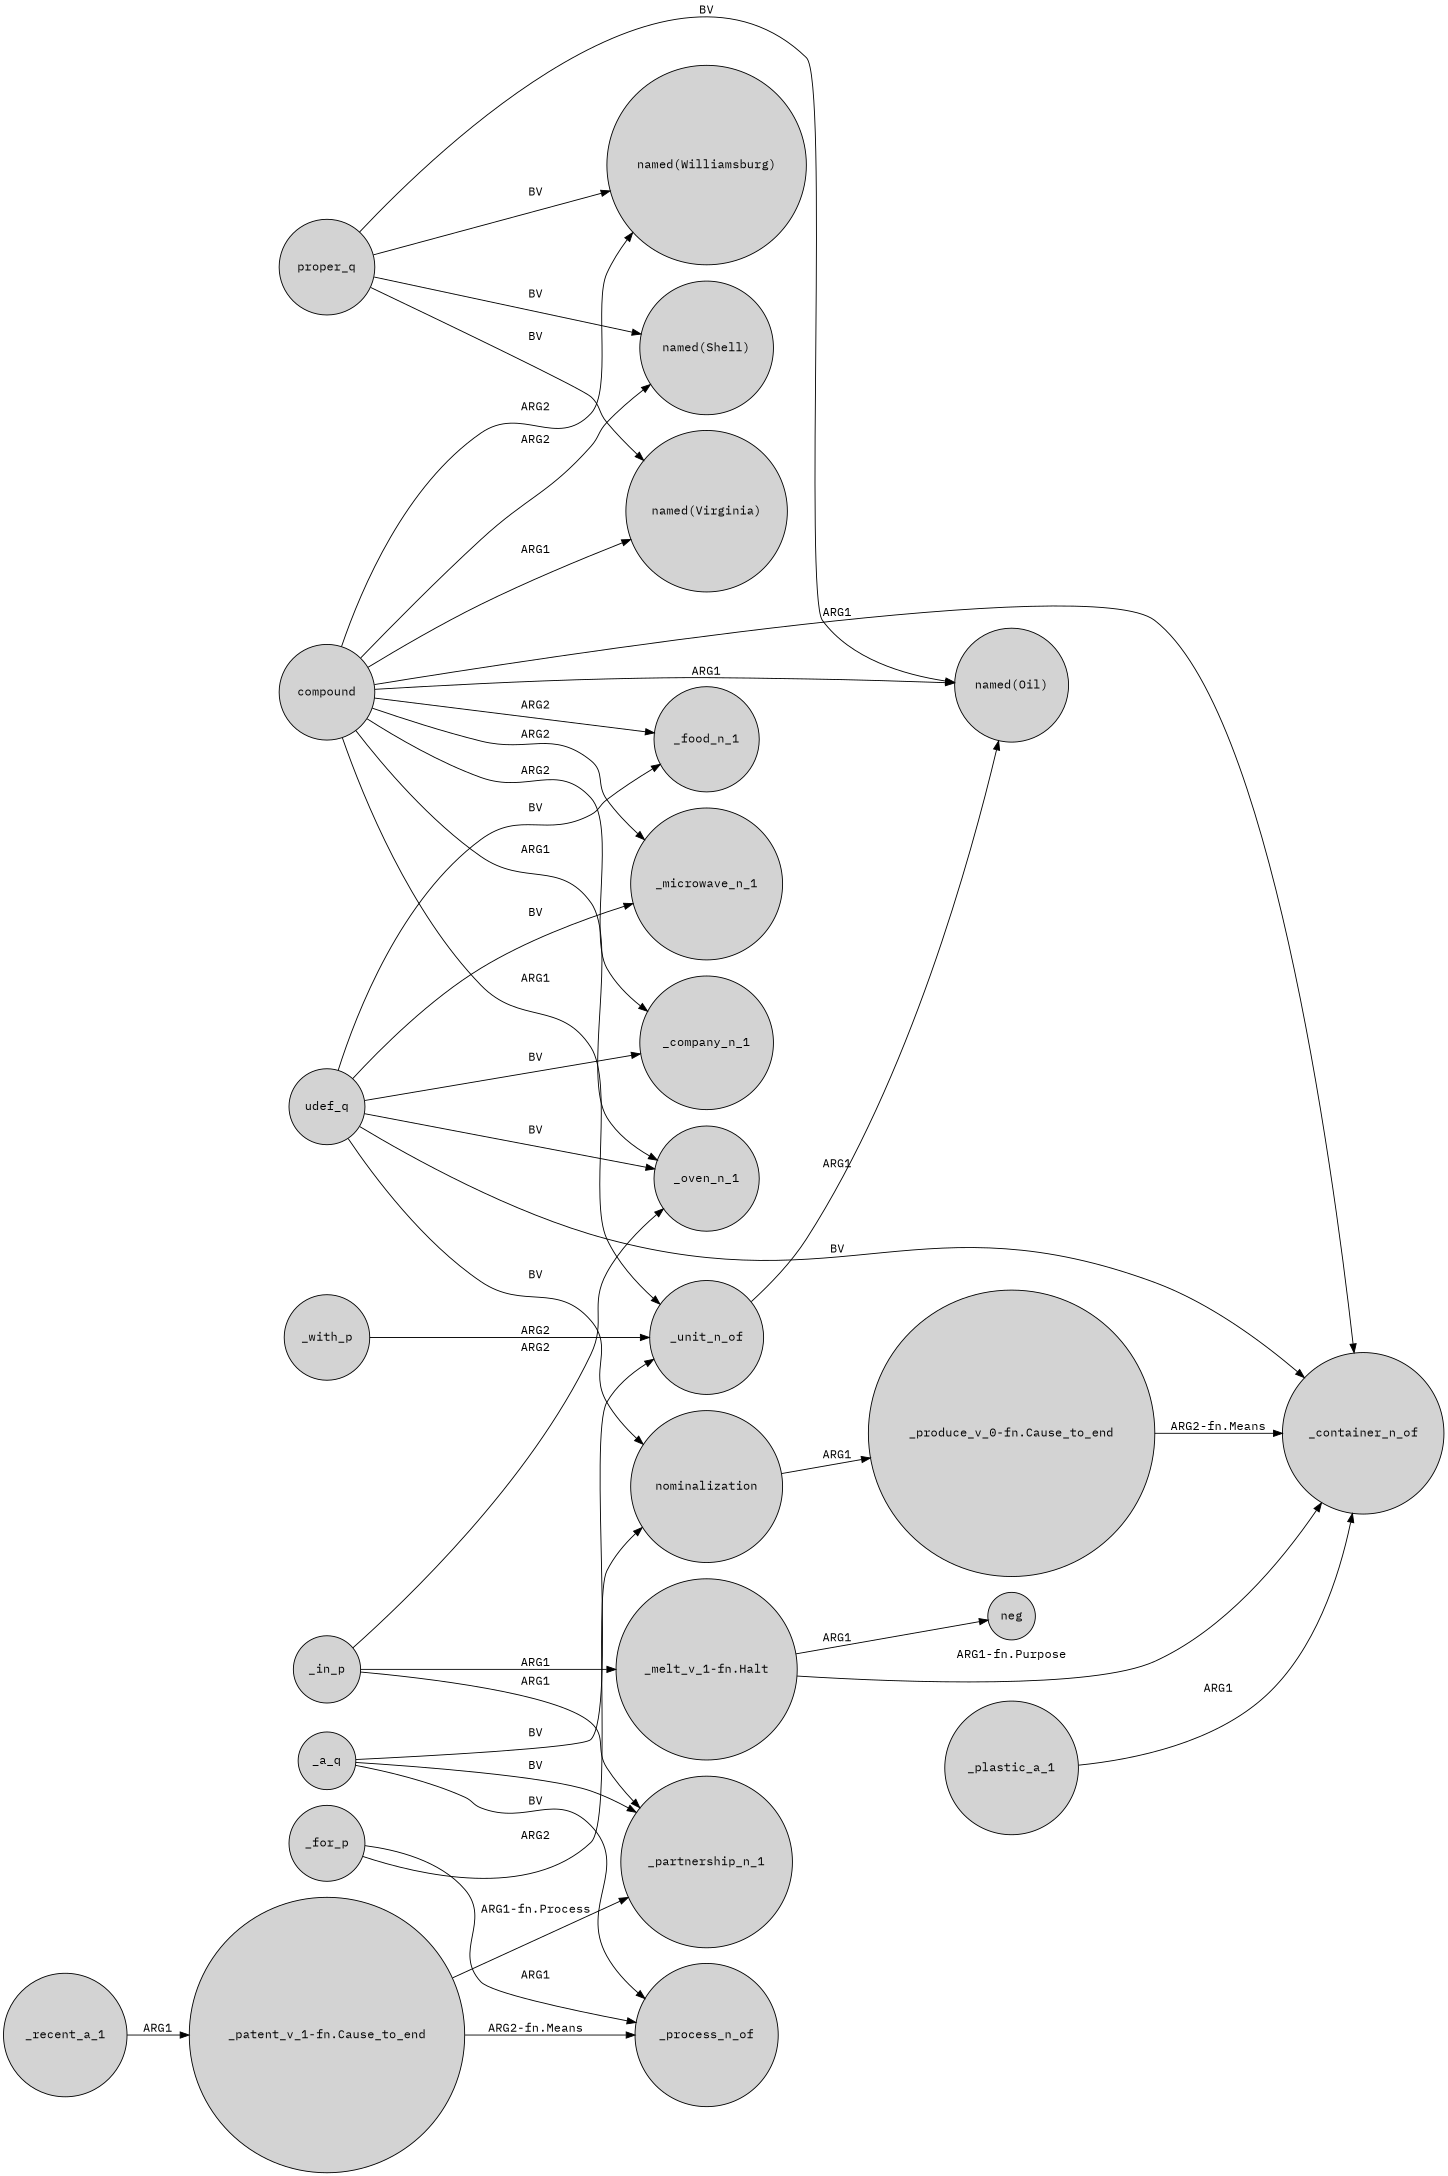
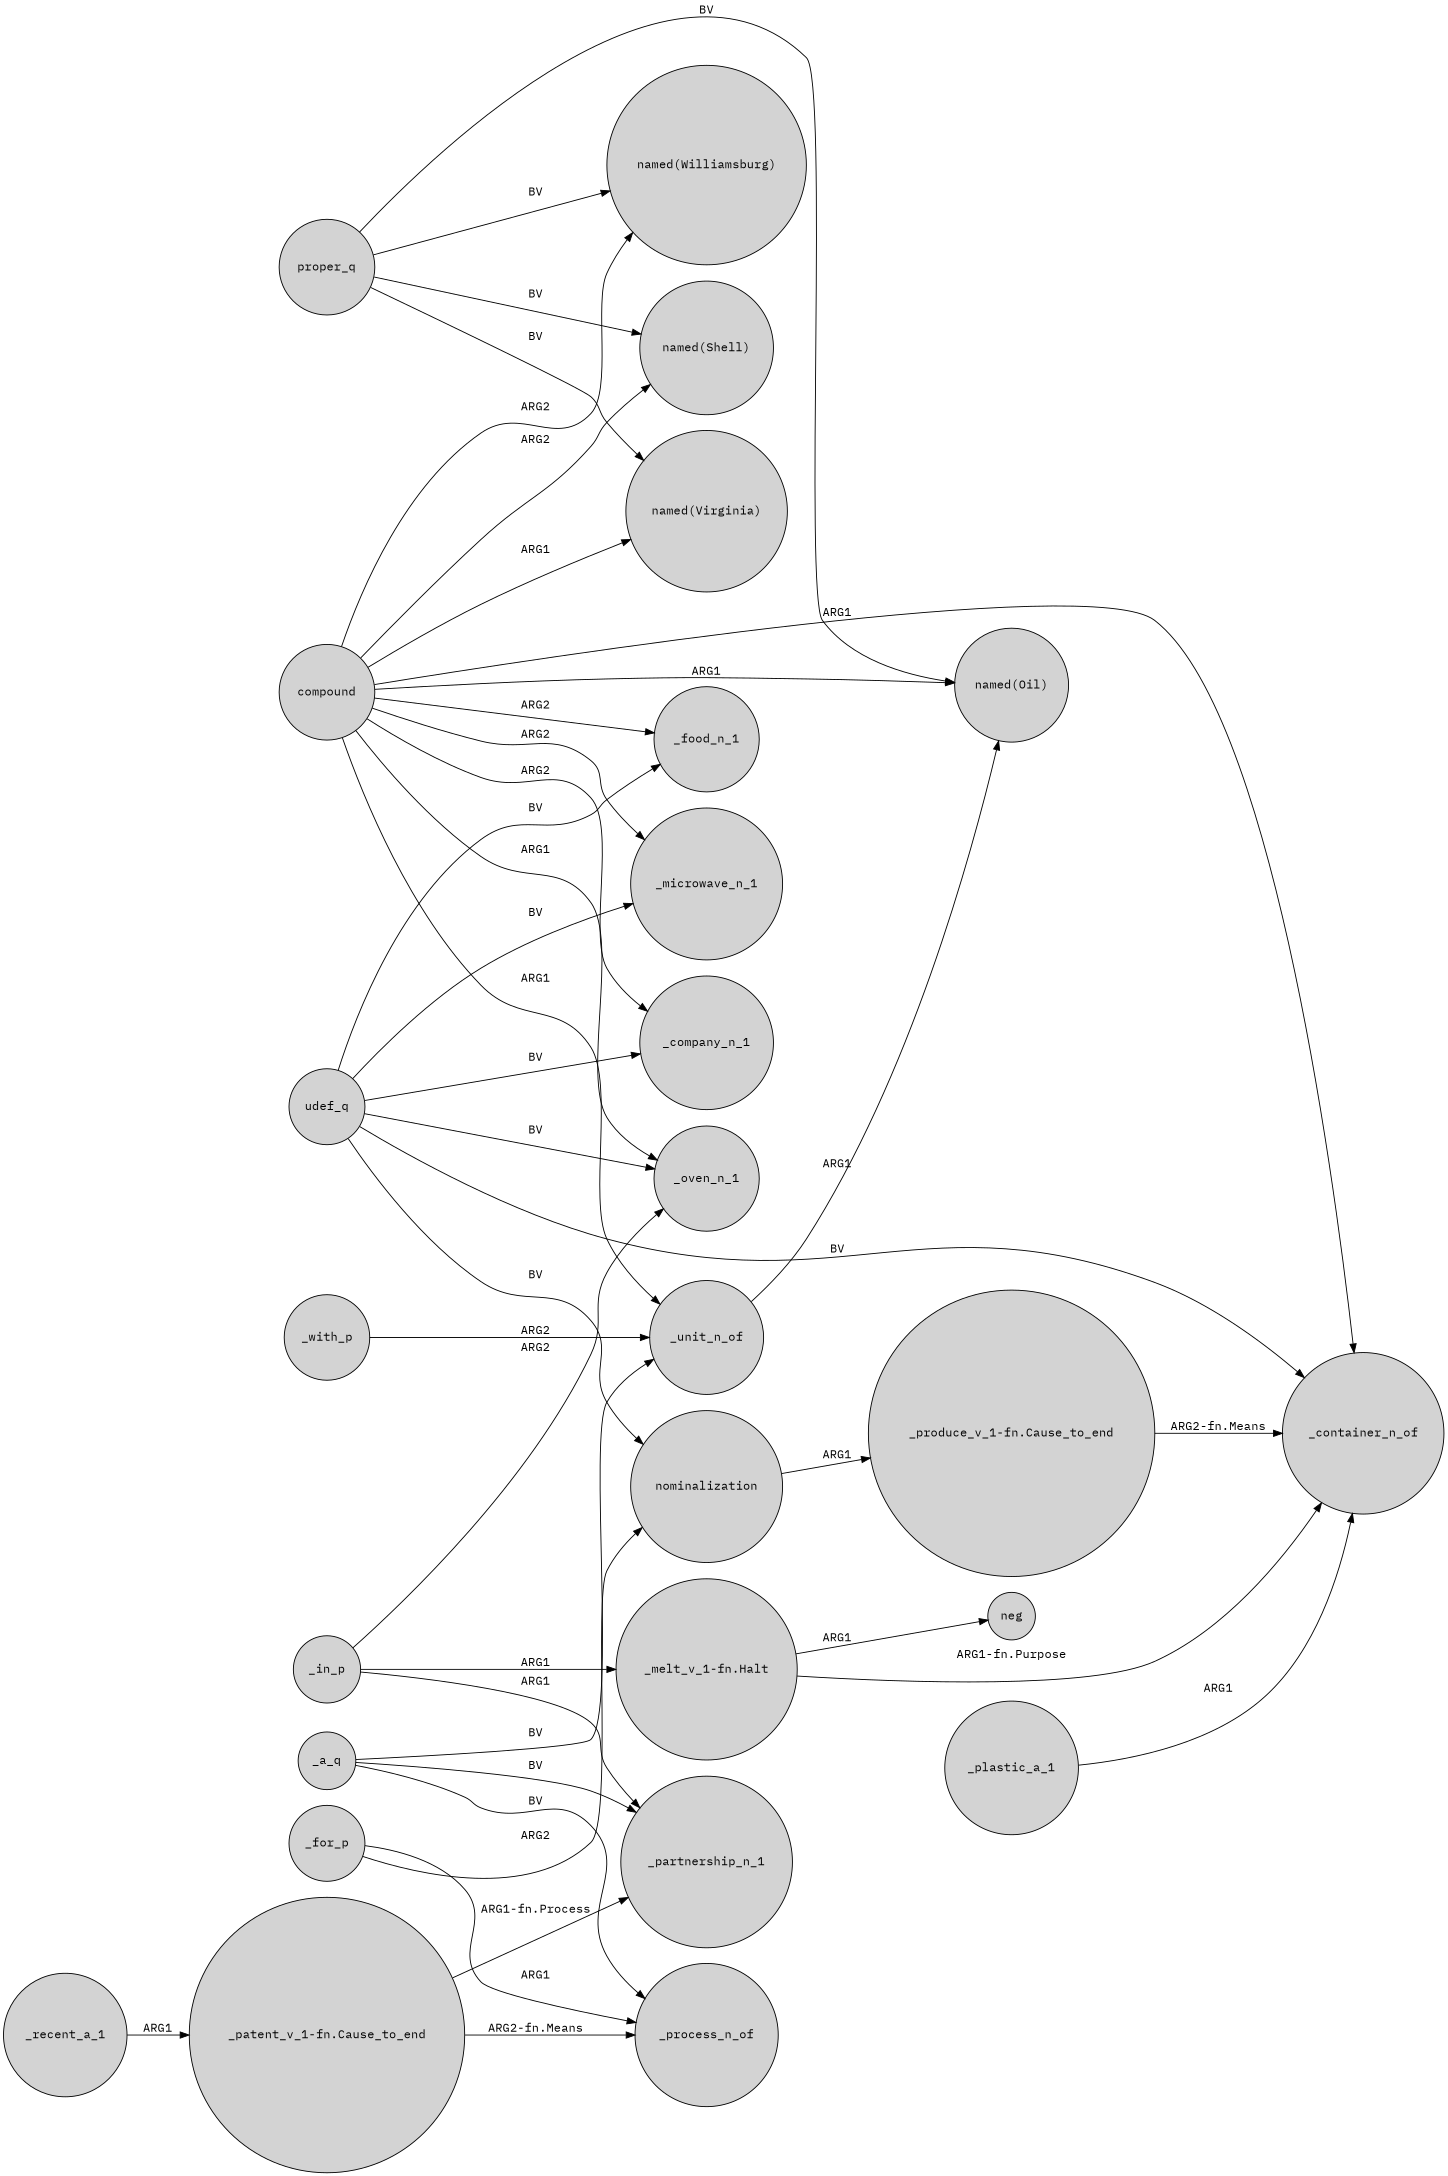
node "_produce_v_0-fn.Cause_to_end": label "_produce_v_0-fn.Cause_to_end" -> "_produce_v_1-fn.Cause_to_end"
